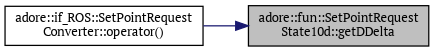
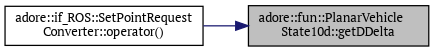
node "adore::fun::SetPointRequest State10d::getDDelta": label "adore::fun::SetPointRequest State10d::getDDelta" -> "adore::fun::PlanarVehicle State10d::getDDelta"
